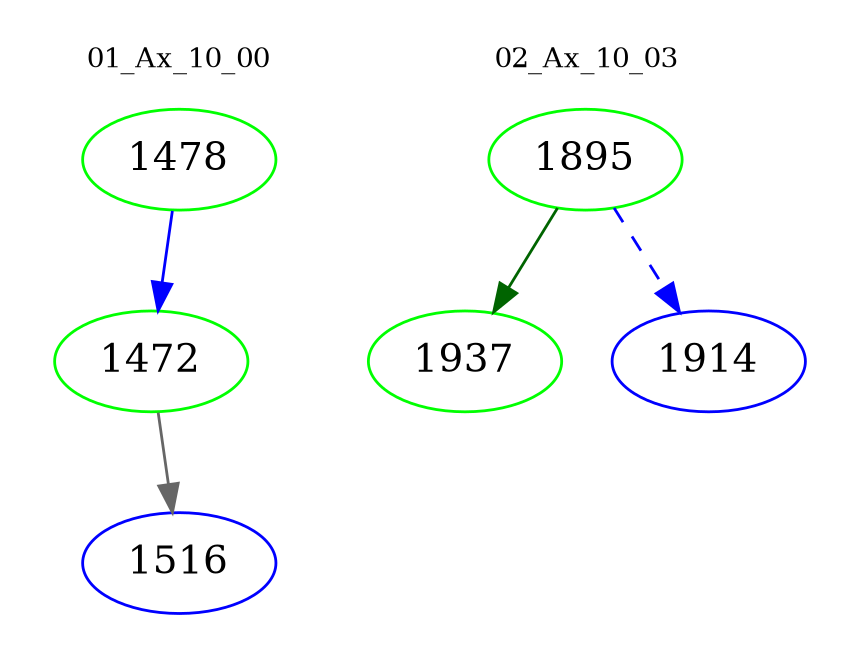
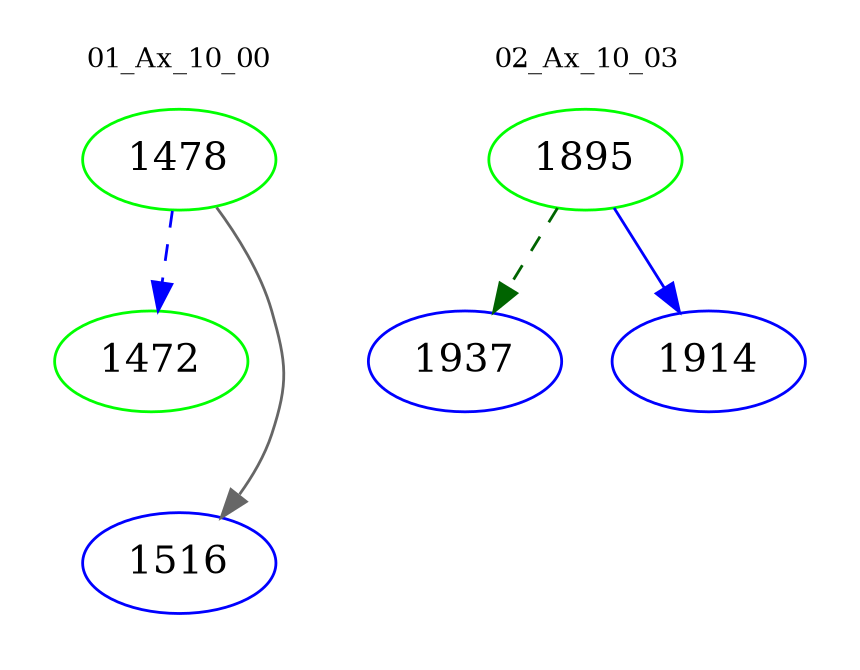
edge "1478" -> "1472": style solid -> dashed
edge "1895" -> "1937": style solid -> dashed
edge "1895" -> "1914": style dashed -> solid
node "1937": color green -> blue
edge "1472" -> "1516": now "1478" -> "1516"
